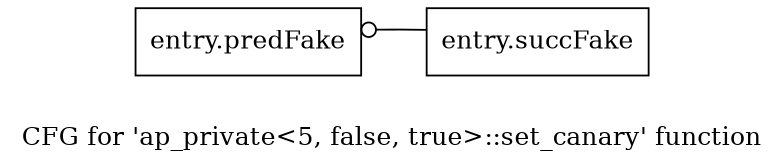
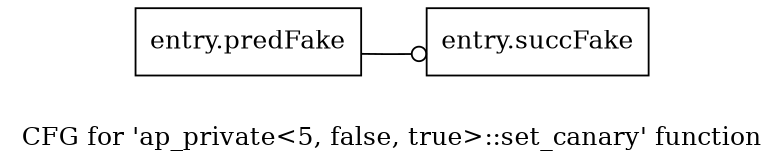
edge "entry.succFake" -> "entry.predFake": reversed
